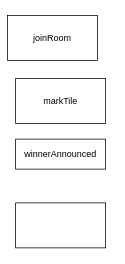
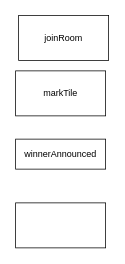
node "joinRoom": moved (52, 38) -> (63, 38)
node "markTile": moved (60, 101) -> (60, 93)
